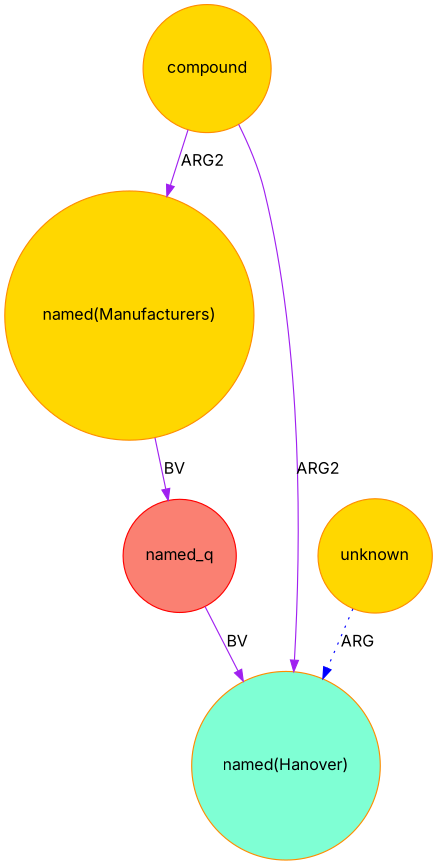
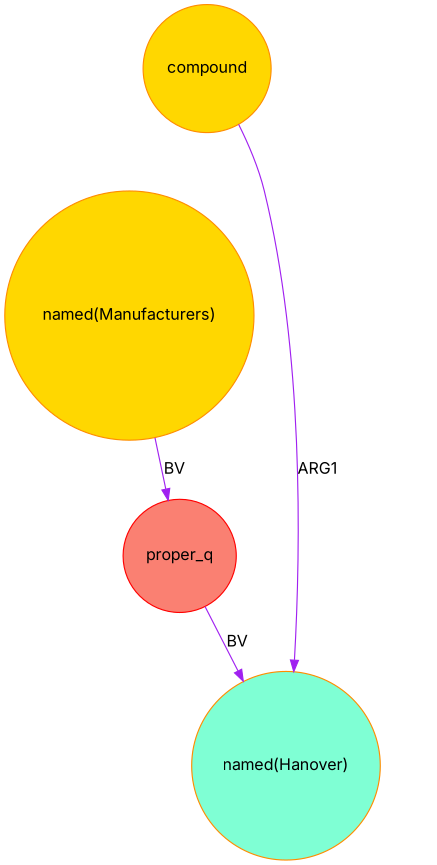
edge "compound" -> "named(Manufacturers)": removed, label "ARG2"
edge "compound" -> "named(Hanover)": label "ARG2" -> "ARG1"
node "named_q": label "named_q" -> "proper_q"
node "unknown": removed
